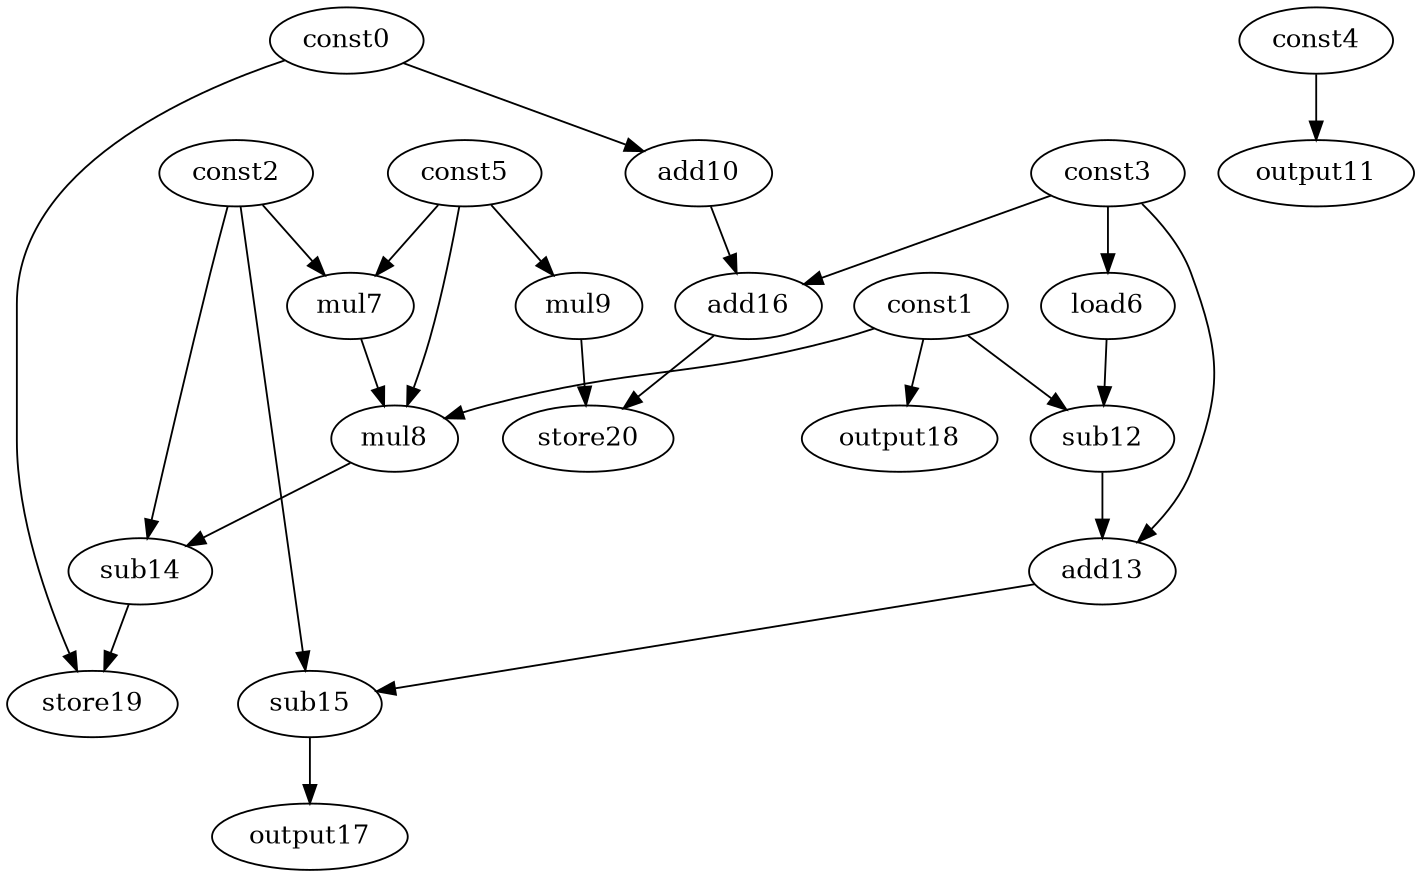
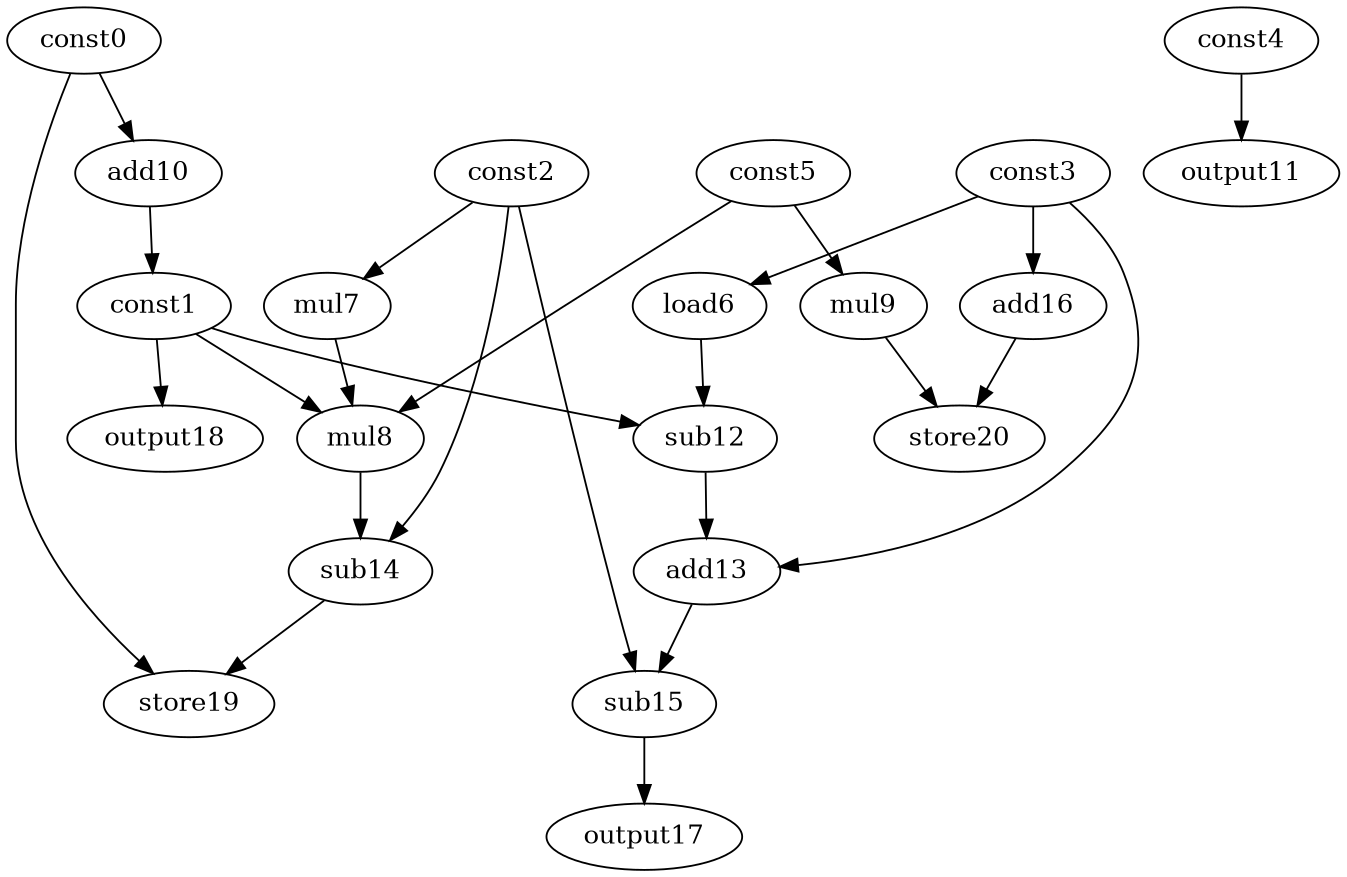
edge "add10" -> "add16": now "add10" -> "const1"
edge "const5" -> "mul7": removed
